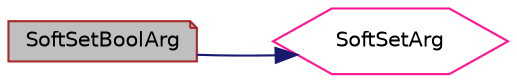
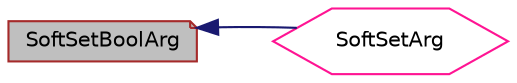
edge "SoftSetBoolArg" -> "SoftSetArg": reversed
